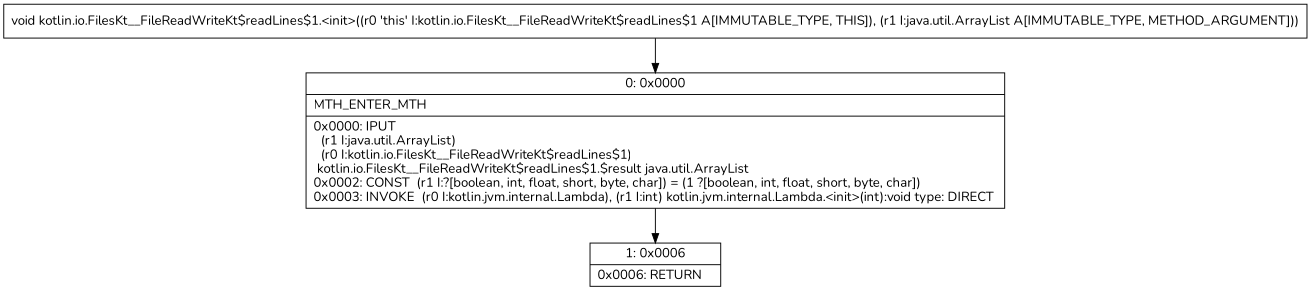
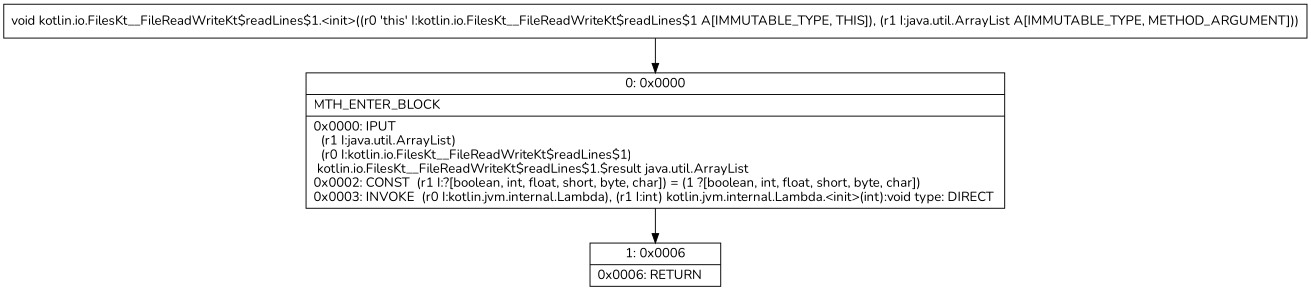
node "0: 0x0000": text "MTH_ENTER_MTH" -> "MTH_ENTER_BLOCK"
